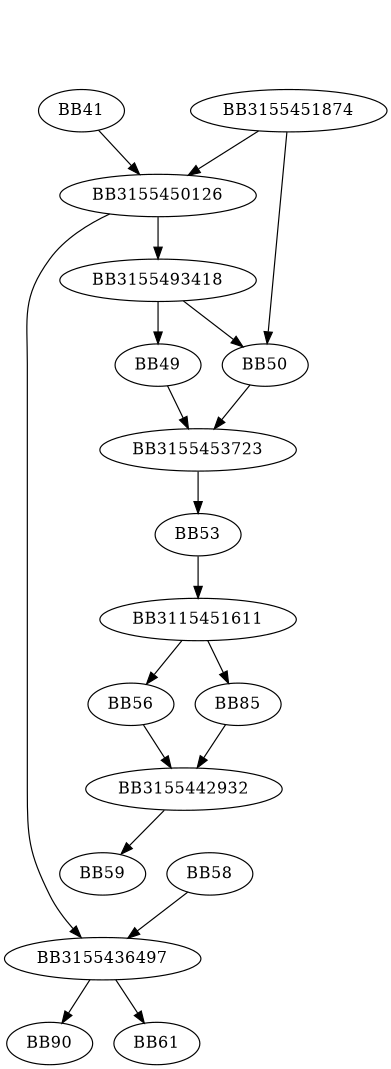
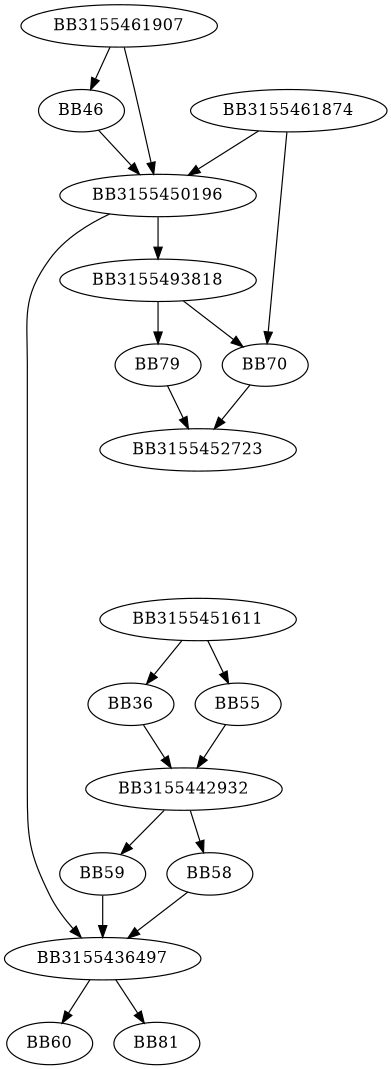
node "BB3155461907": added
node "BB41": label "BB41" -> "BB46"
node "BB3155451874": label "BB3155451874" -> "BB3155461874"
node "BB3155450126": label "BB3155450126" -> "BB3155450196"
node "BB3155493418": label "BB3155493418" -> "BB3155493818"
node "BB49": label "BB49" -> "BB79"
node "BB50": label "BB50" -> "BB70"
node "BB3155453723": label "BB3155453723" -> "BB3155452723"
node "BB53": removed
node "BB3115451611": label "BB3115451611" -> "BB3155451611"
node "BB56": label "BB56" -> "BB36"
node "BB85": label "BB85" -> "BB55"
edge "BB3155442932" -> "BB58": added
edge "BB59" -> "BB3155436497": added
node "BB90": label "BB90" -> "BB60"
node "BB61": label "BB61" -> "BB81"
